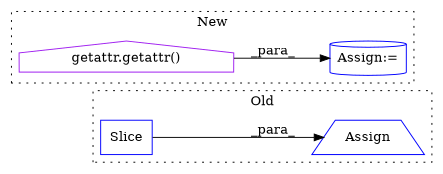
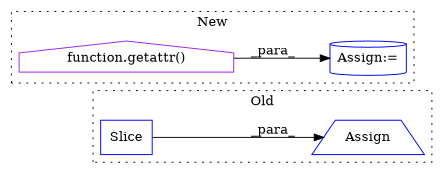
node "getattr.getattr()": label "getattr.getattr()" -> "function.getattr()"
